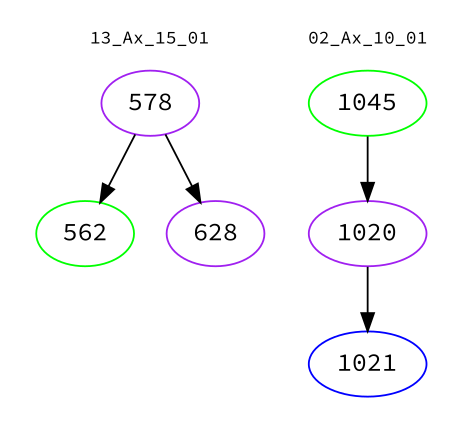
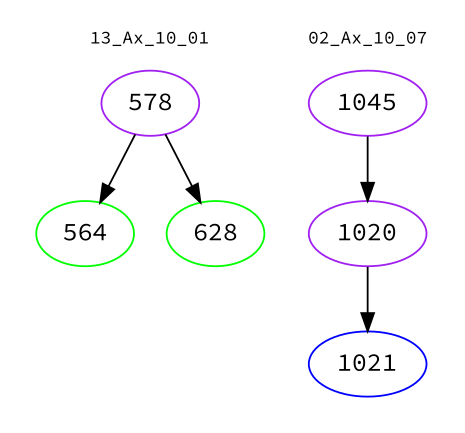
cluster "13_Ax_15_01": label "13_Ax_15_01" -> "13_Ax_10_01"
cluster "02_Ax_10_01": label "02_Ax_10_01" -> "02_Ax_10_07"
node "1045": color green -> purple
node "562": label "562" -> "564"
node "628": color purple -> green
